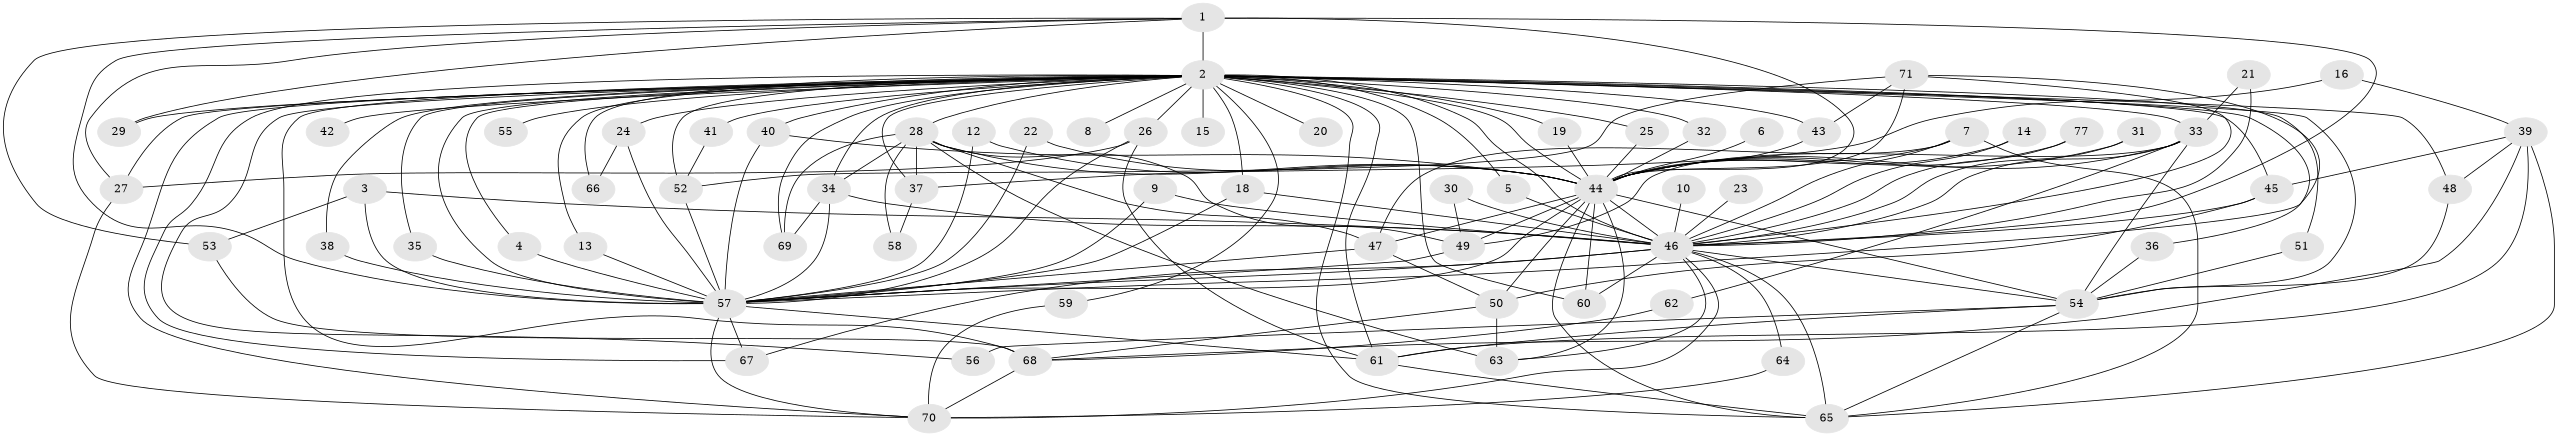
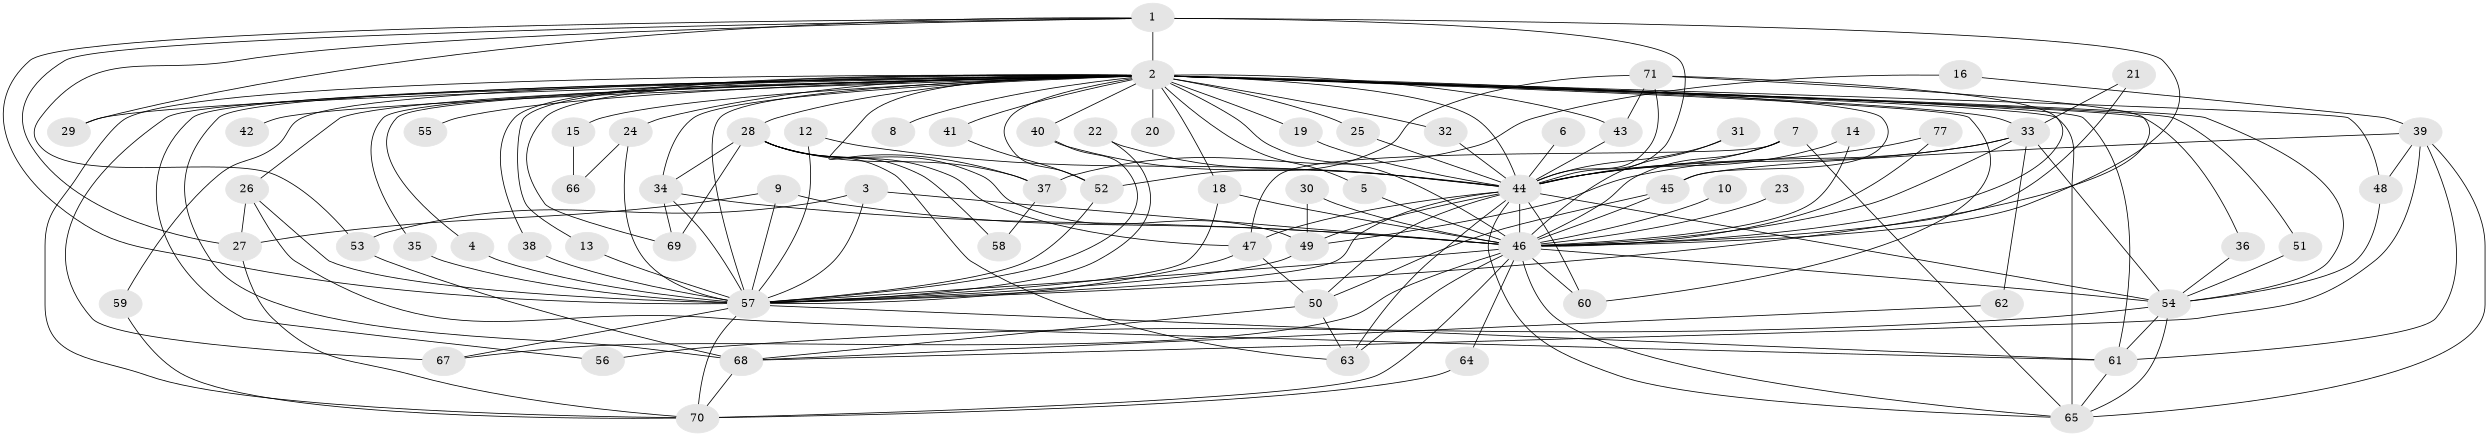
edge "2" -- "66": now "15" -- "66"
edge "2" -- "27": now "9" -- "27"
edge "28" -- "44": removed
